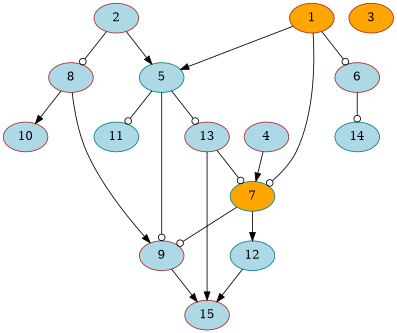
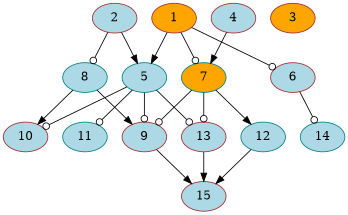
node "8": color brown -> teal
edge "5" -> "10": added
edge "13" -> "7": reversed
